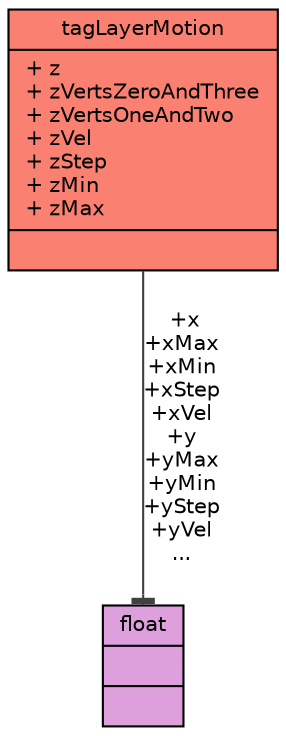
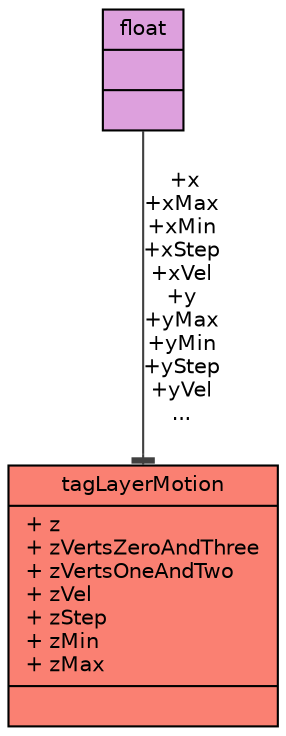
edge "tagLayerMotion" -> "float": reversed
